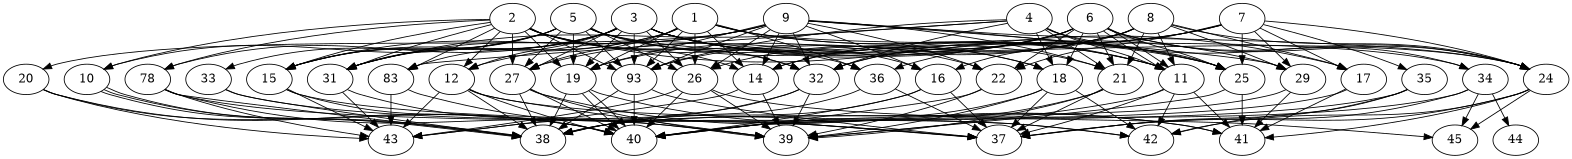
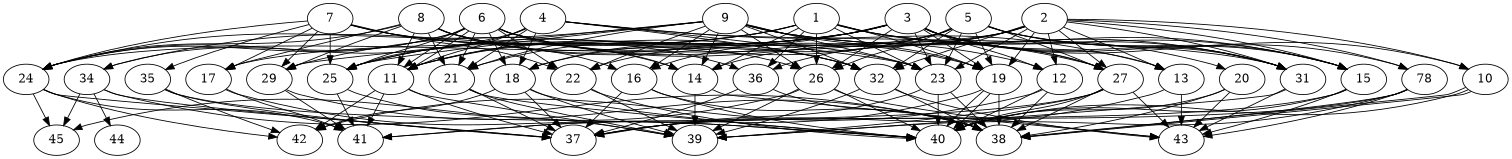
node "33": removed
node "83": label "83" -> "13"
node "93": label "93" -> "23"
edge "12" -> "43": now "27" -> "43"
edge "12" -> "39": removed
